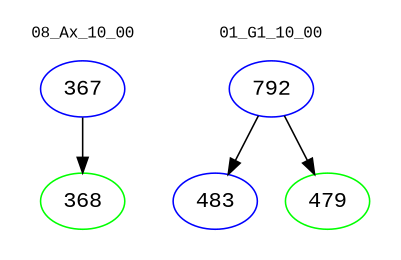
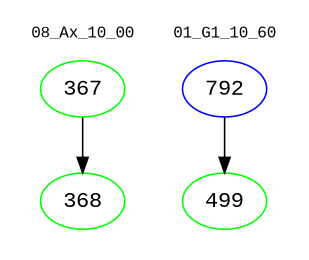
cluster "01_G1_10_00": label "01_G1_10_00" -> "01_G1_10_60"
node "367": color blue -> green
node "483": removed
node "479": label "479" -> "499"
